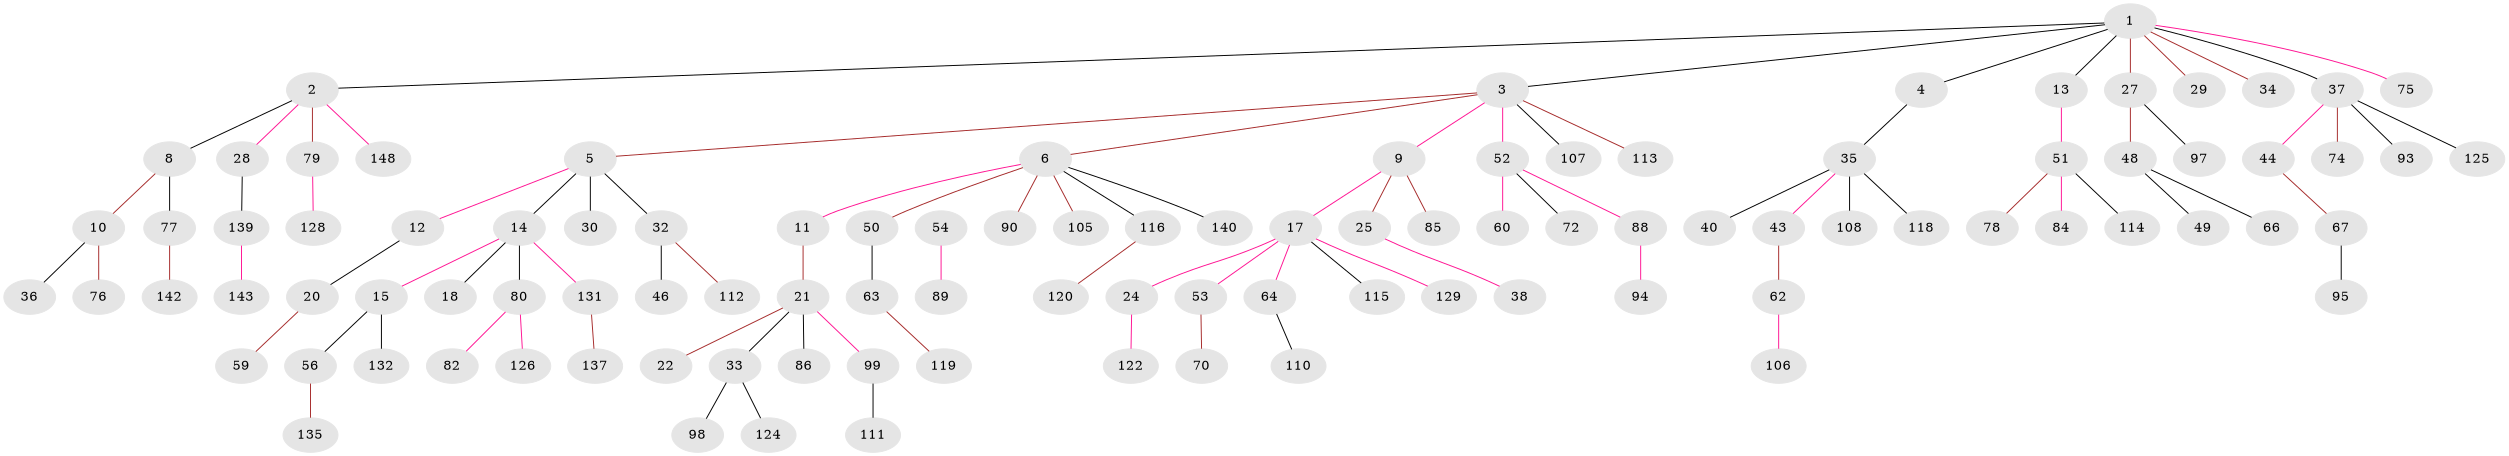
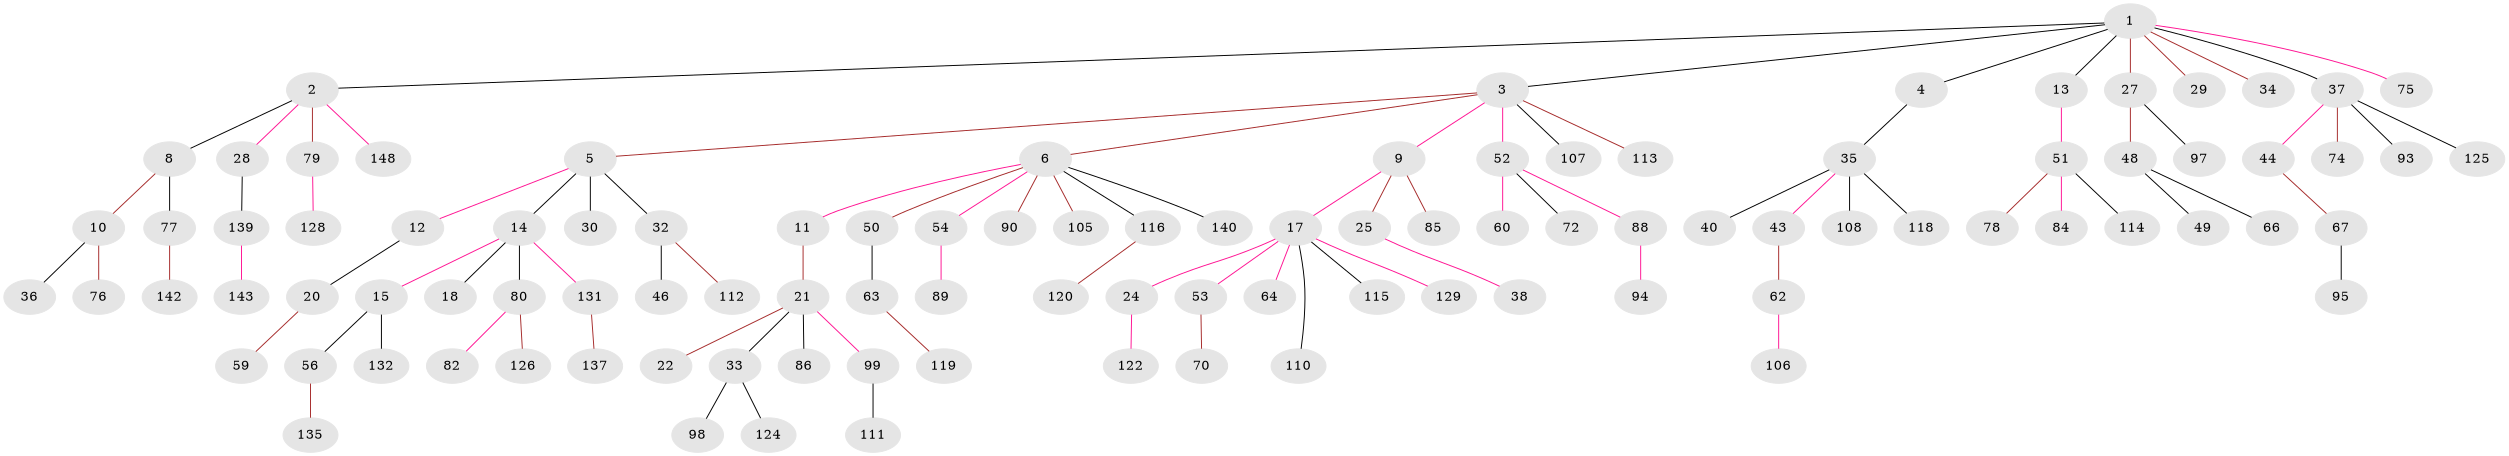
edge "6" -- "54": added
edge "80" -- "126": color deeppink -> brown
edge "64" -- "110": now "17" -- "110"
